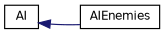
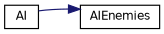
edge "AIEnemies" -> "AI": reversed
